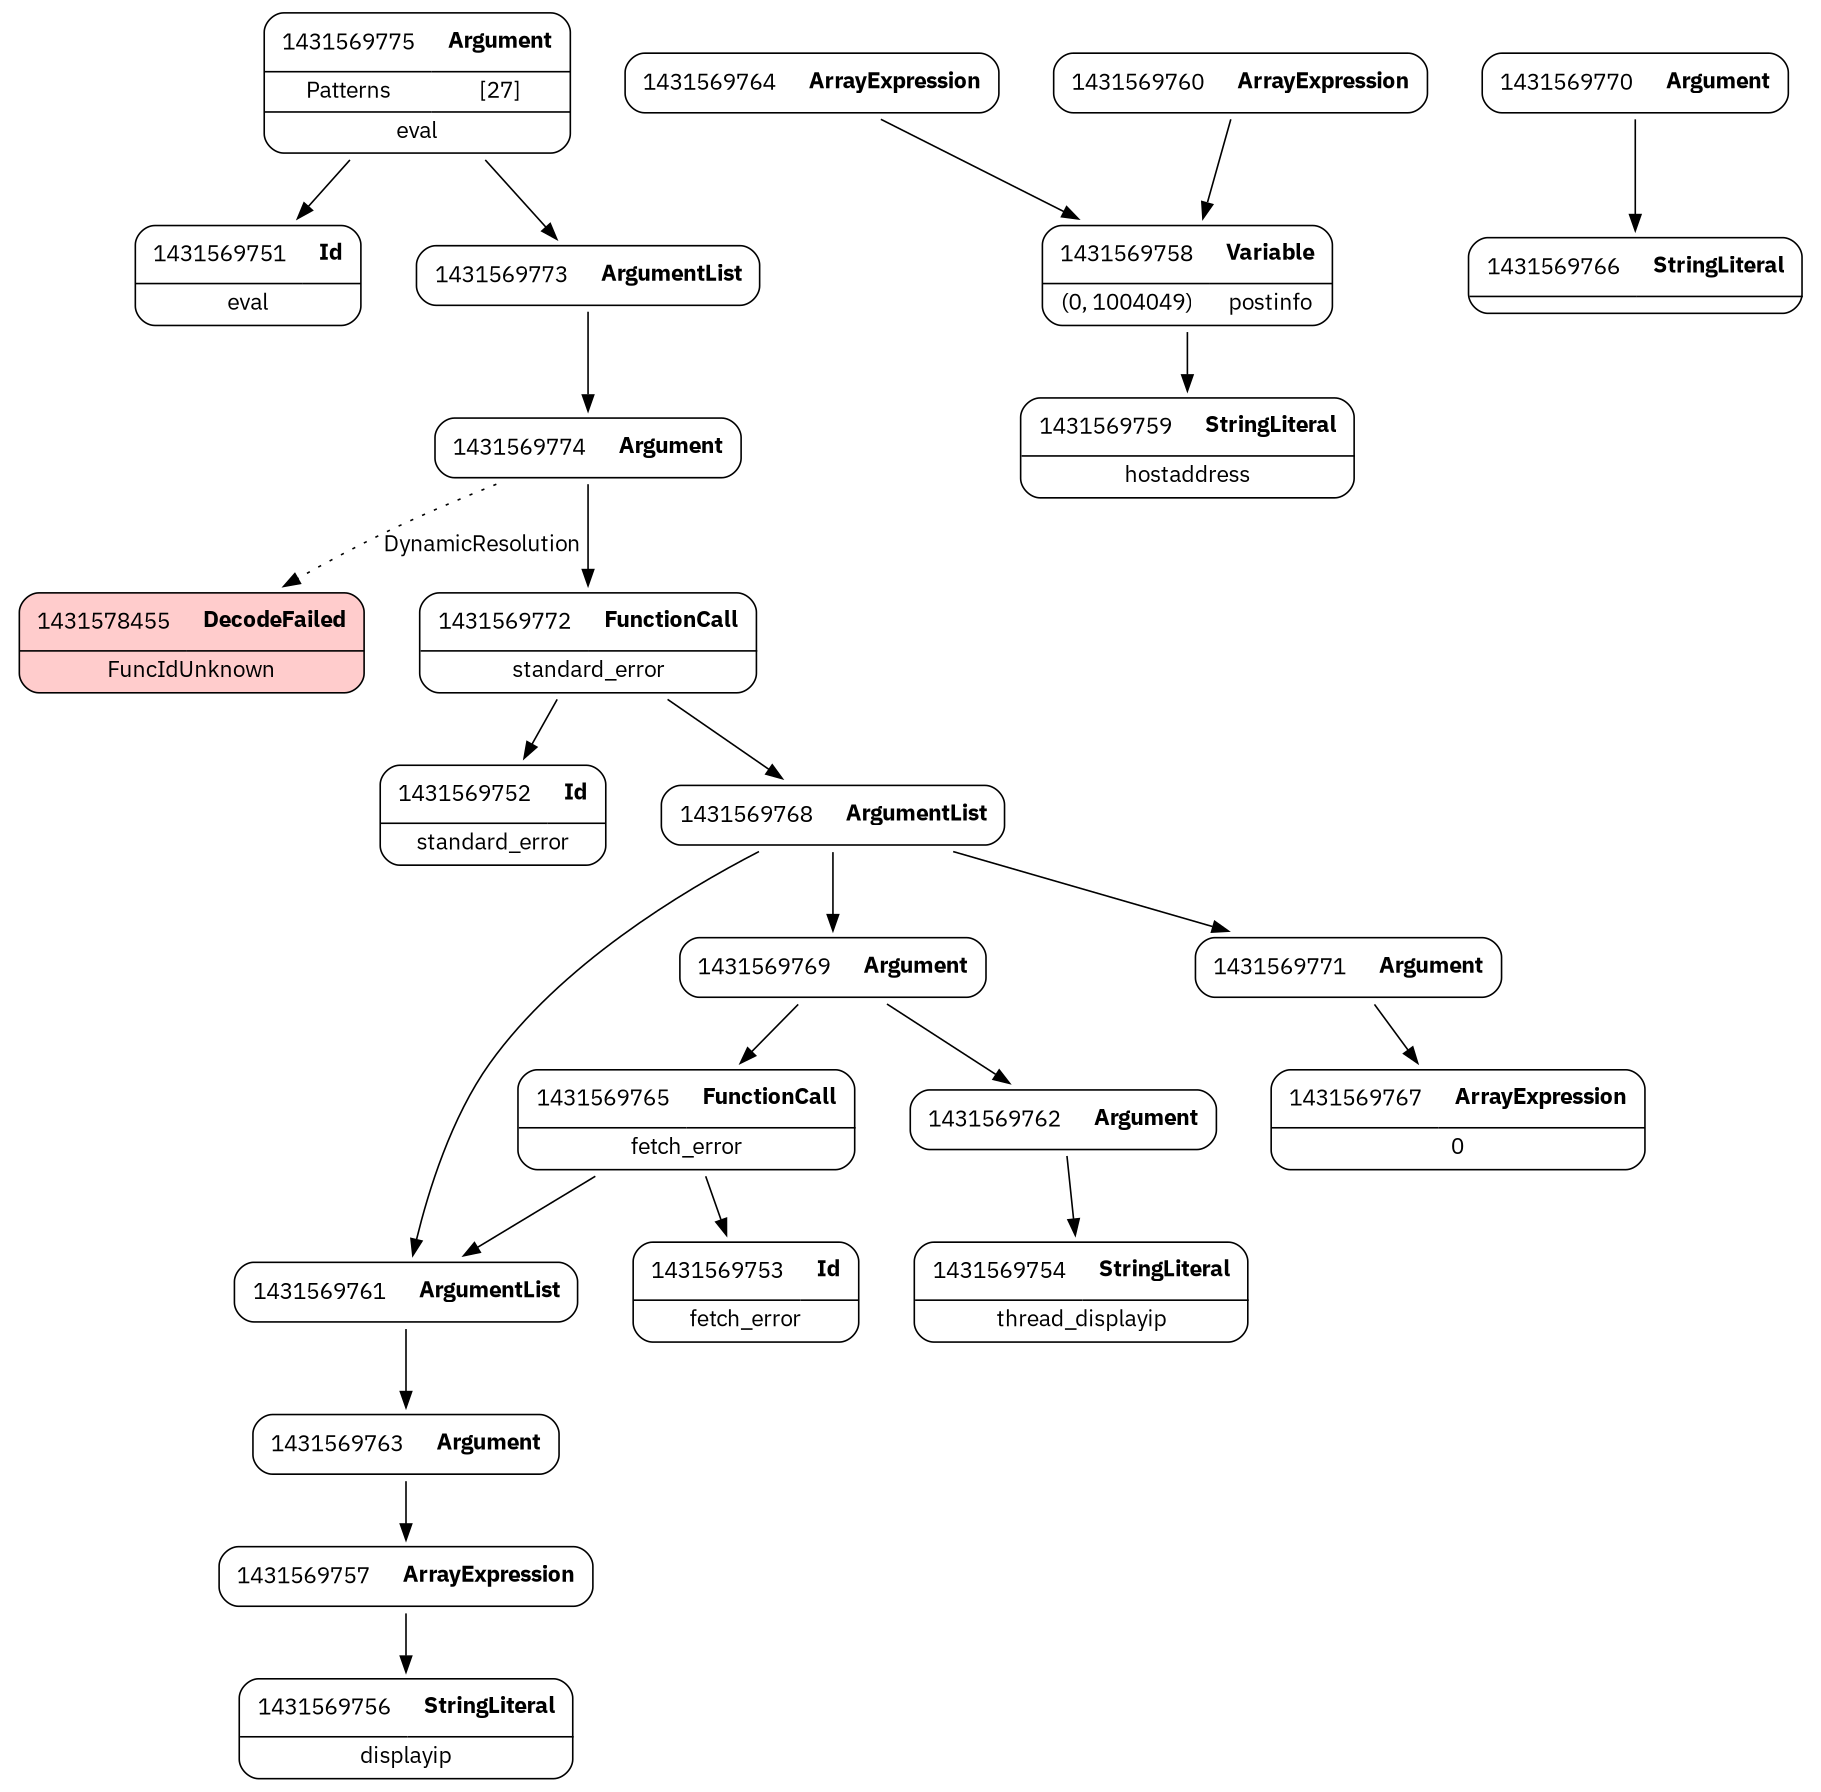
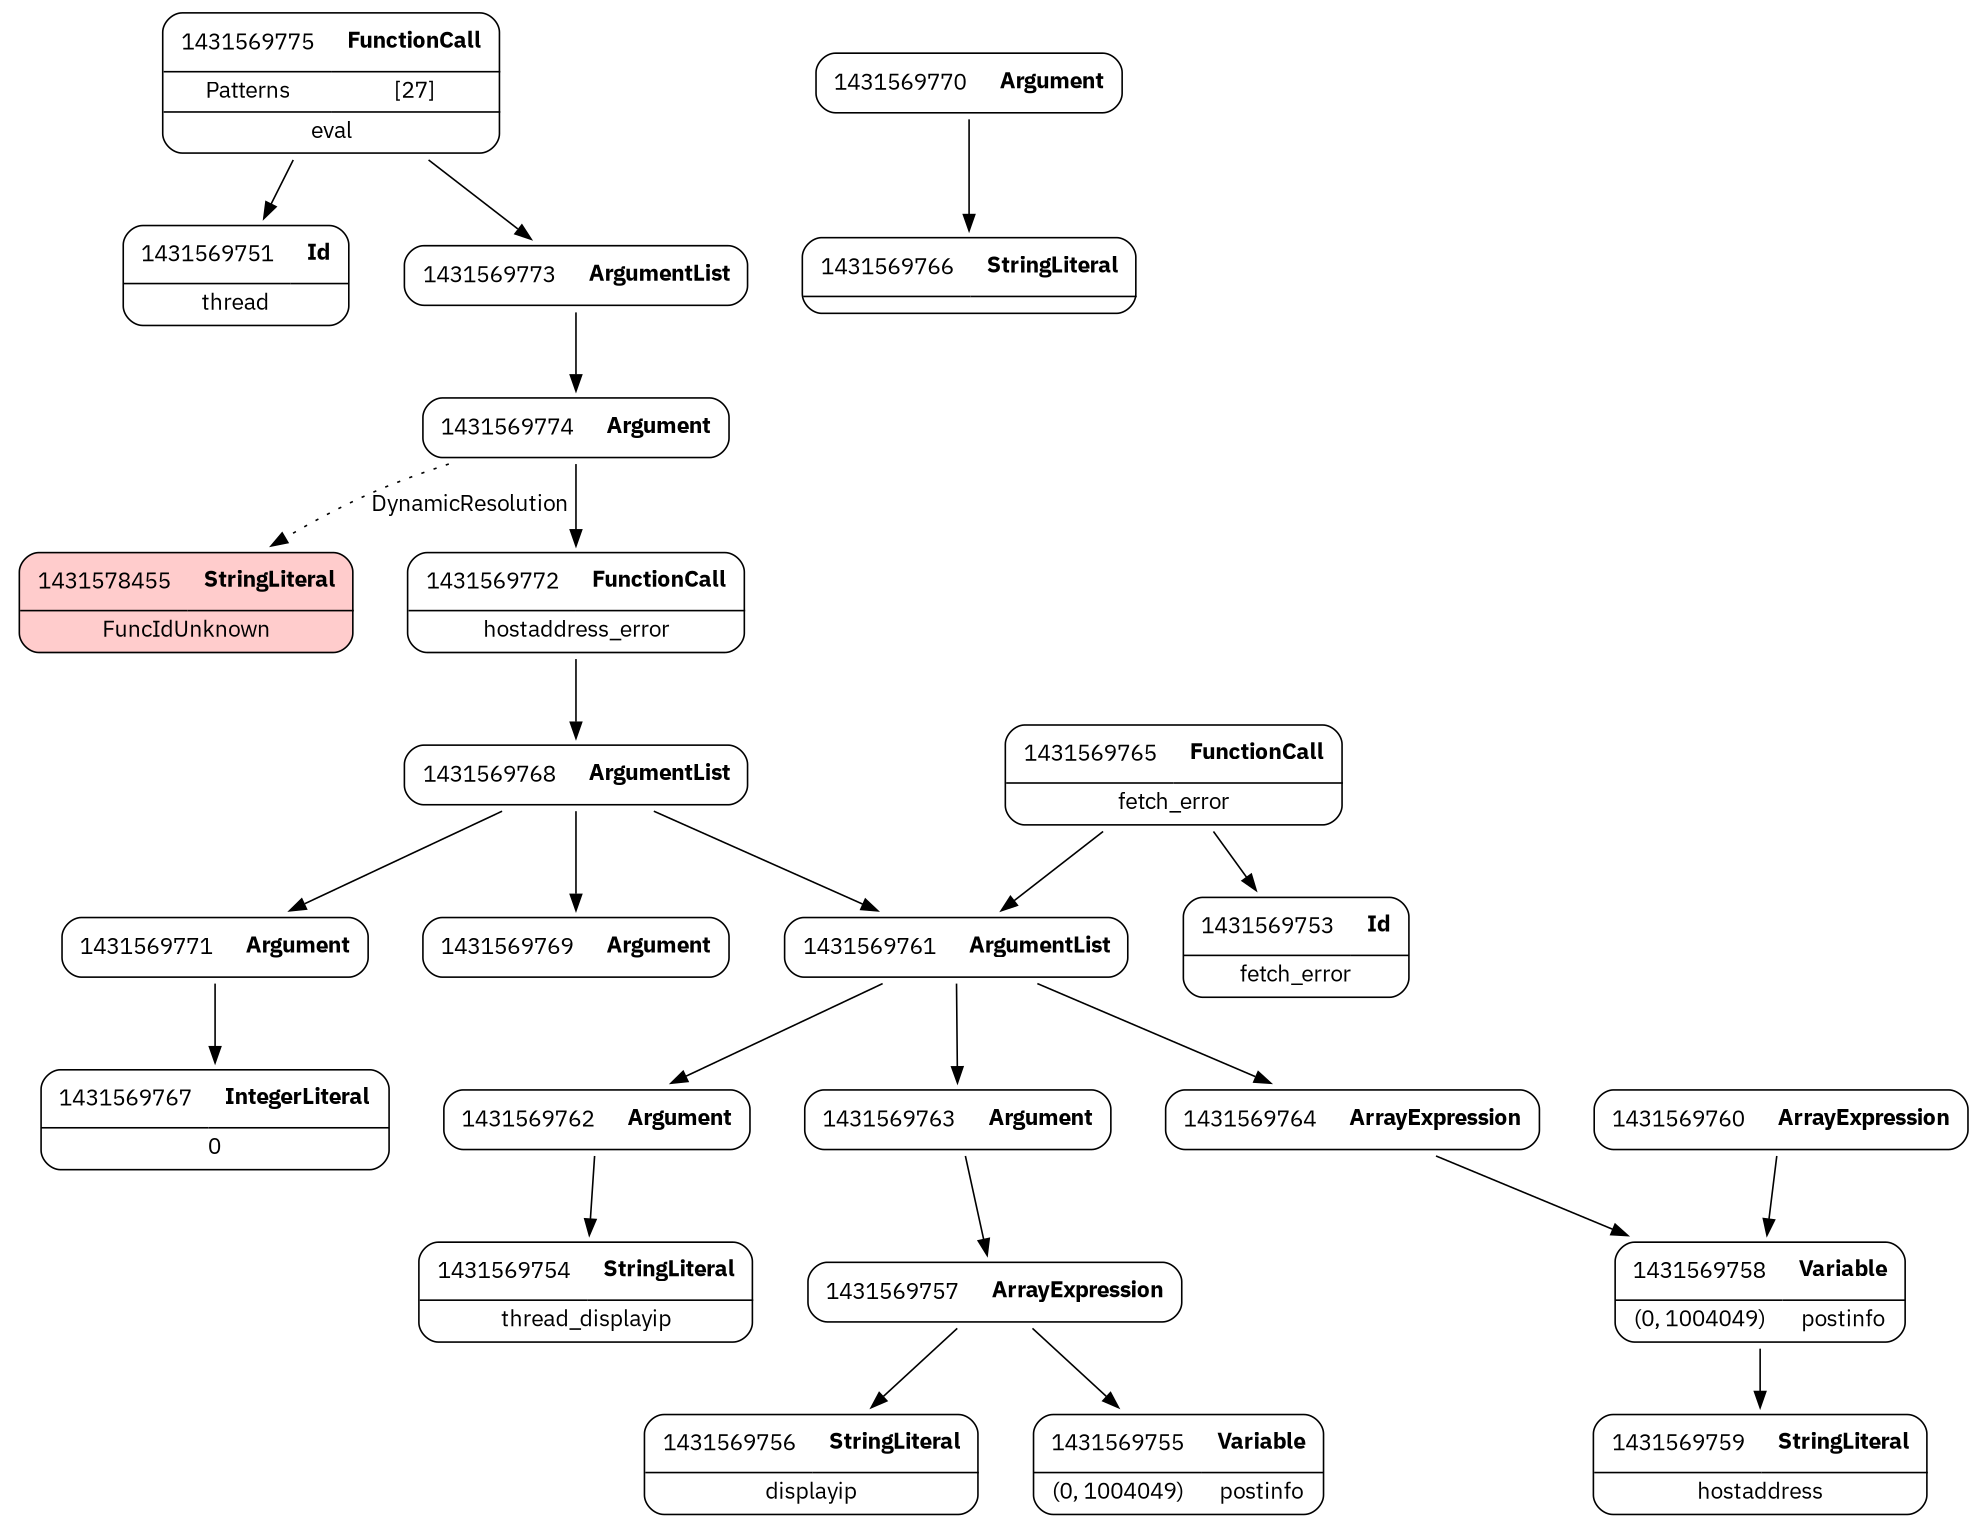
node "1431569775": text "Argument" -> "FunctionCall"
node "1431569751": text "eval" -> "thread"
node "1431578455": text "DecodeFailed" -> "StringLiteral"
node "1431569772": text "standard_error" -> "hostaddress_error"
node "1431569752": removed
edge "1431569769" -> "1431569765": removed
edge "1431569761" -> "1431569764": added
edge "1431569769" -> "1431569762": now "1431569761" -> "1431569762"
node "1431569767": text "ArrayExpression" -> "IntegerLiteral"
node "1431569755": added
